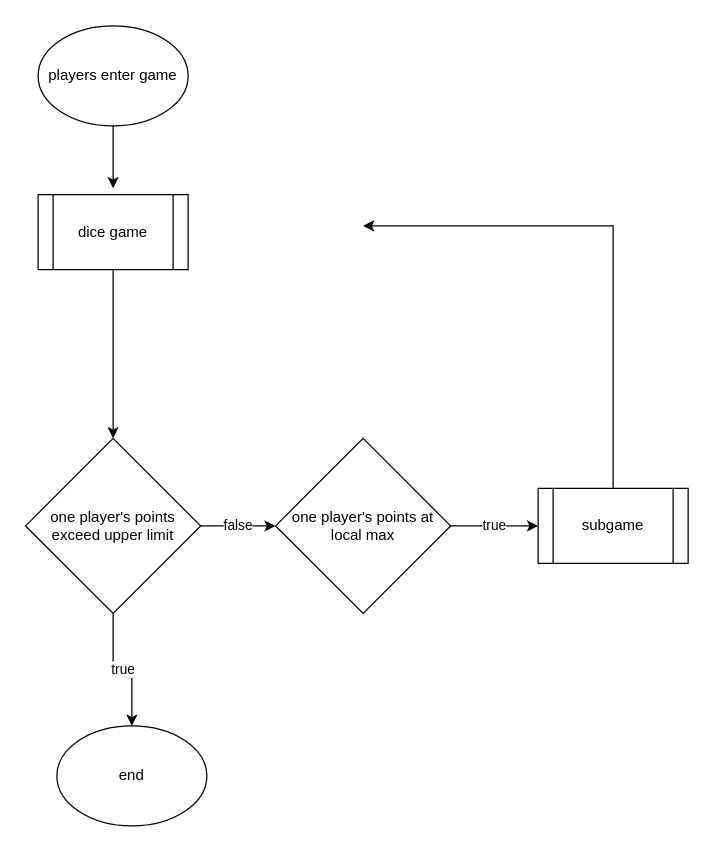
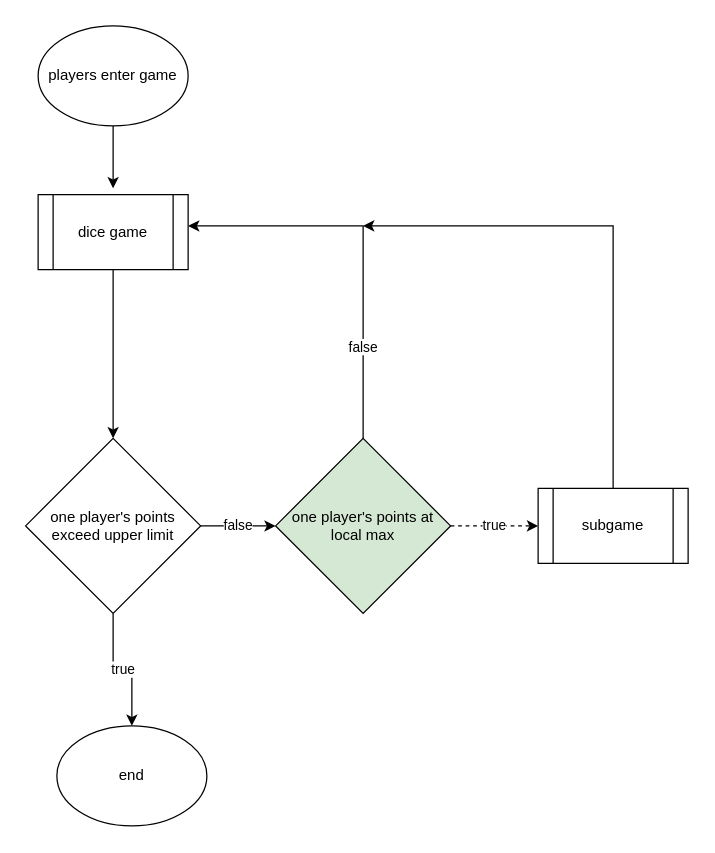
edge "one player's points at local max" -> "dice game": added, label "false"
node "one player's points at local max": fillcolor #ffffff -> #d5e8d4
edge "one player's points at local max" -> "subgame": style solid -> dashed
